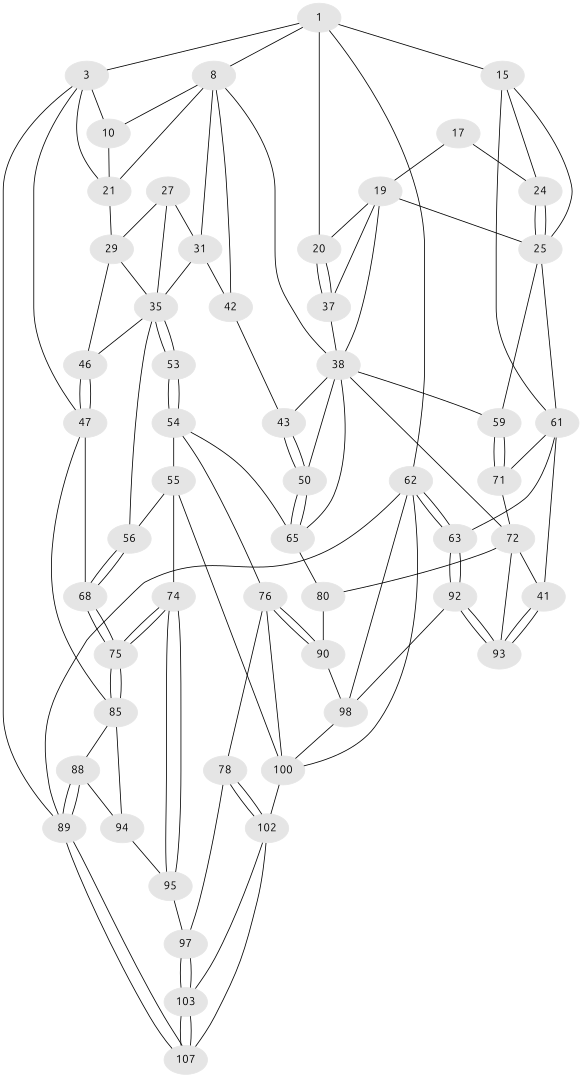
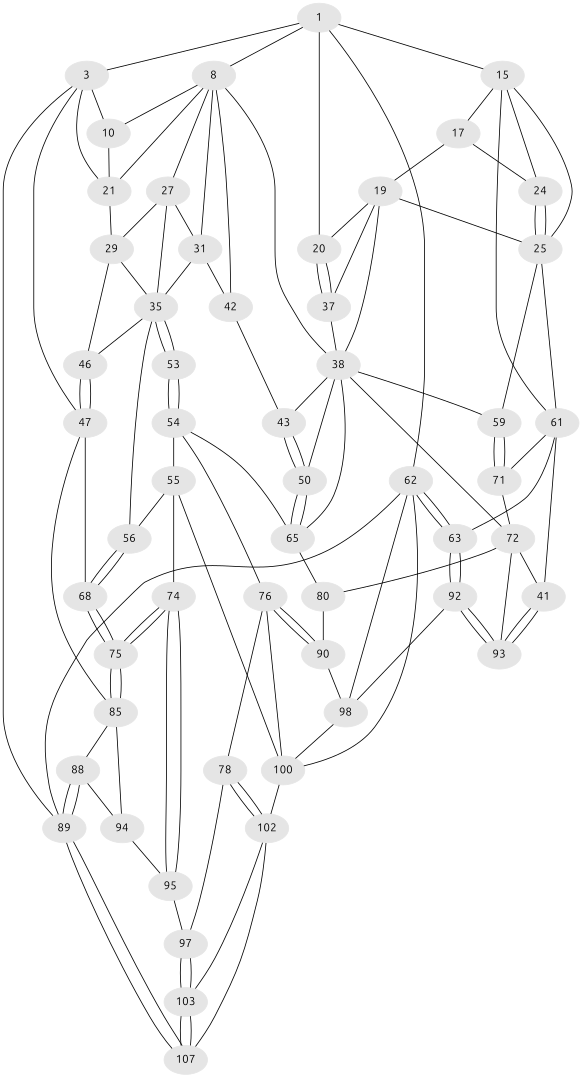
edge "15" -- "17": added
edge "8" -- "27": added
